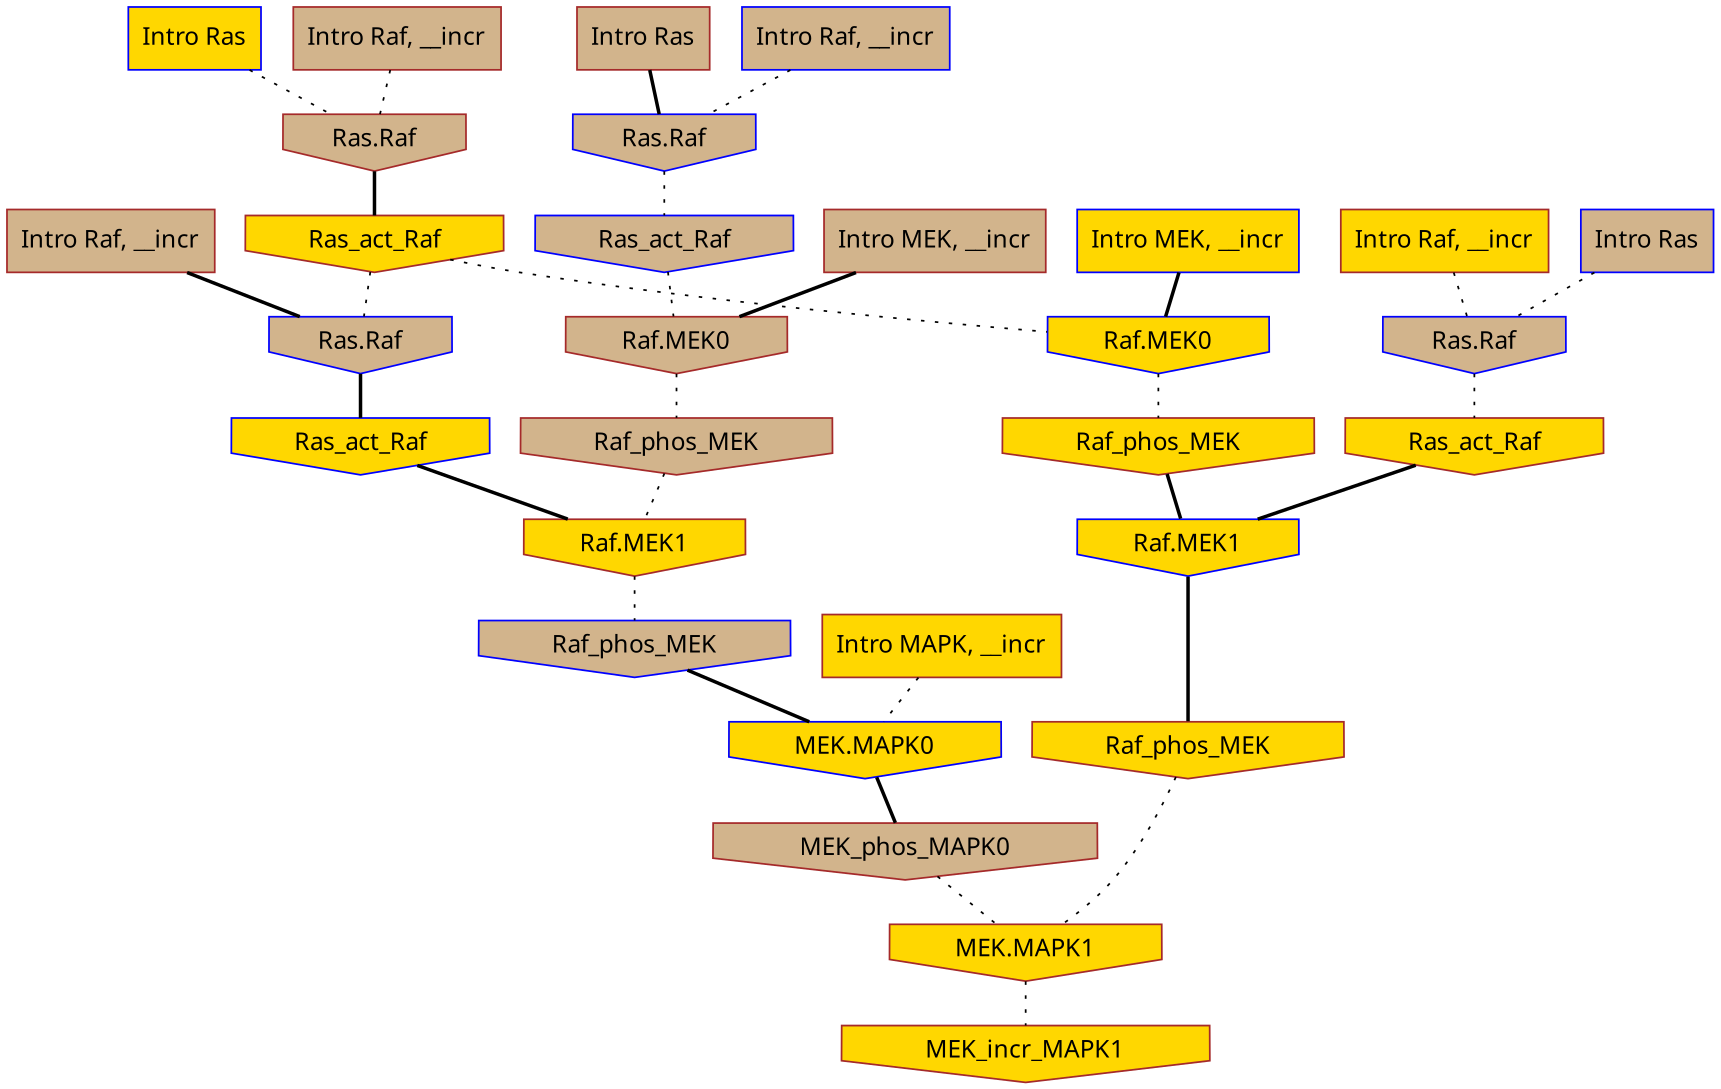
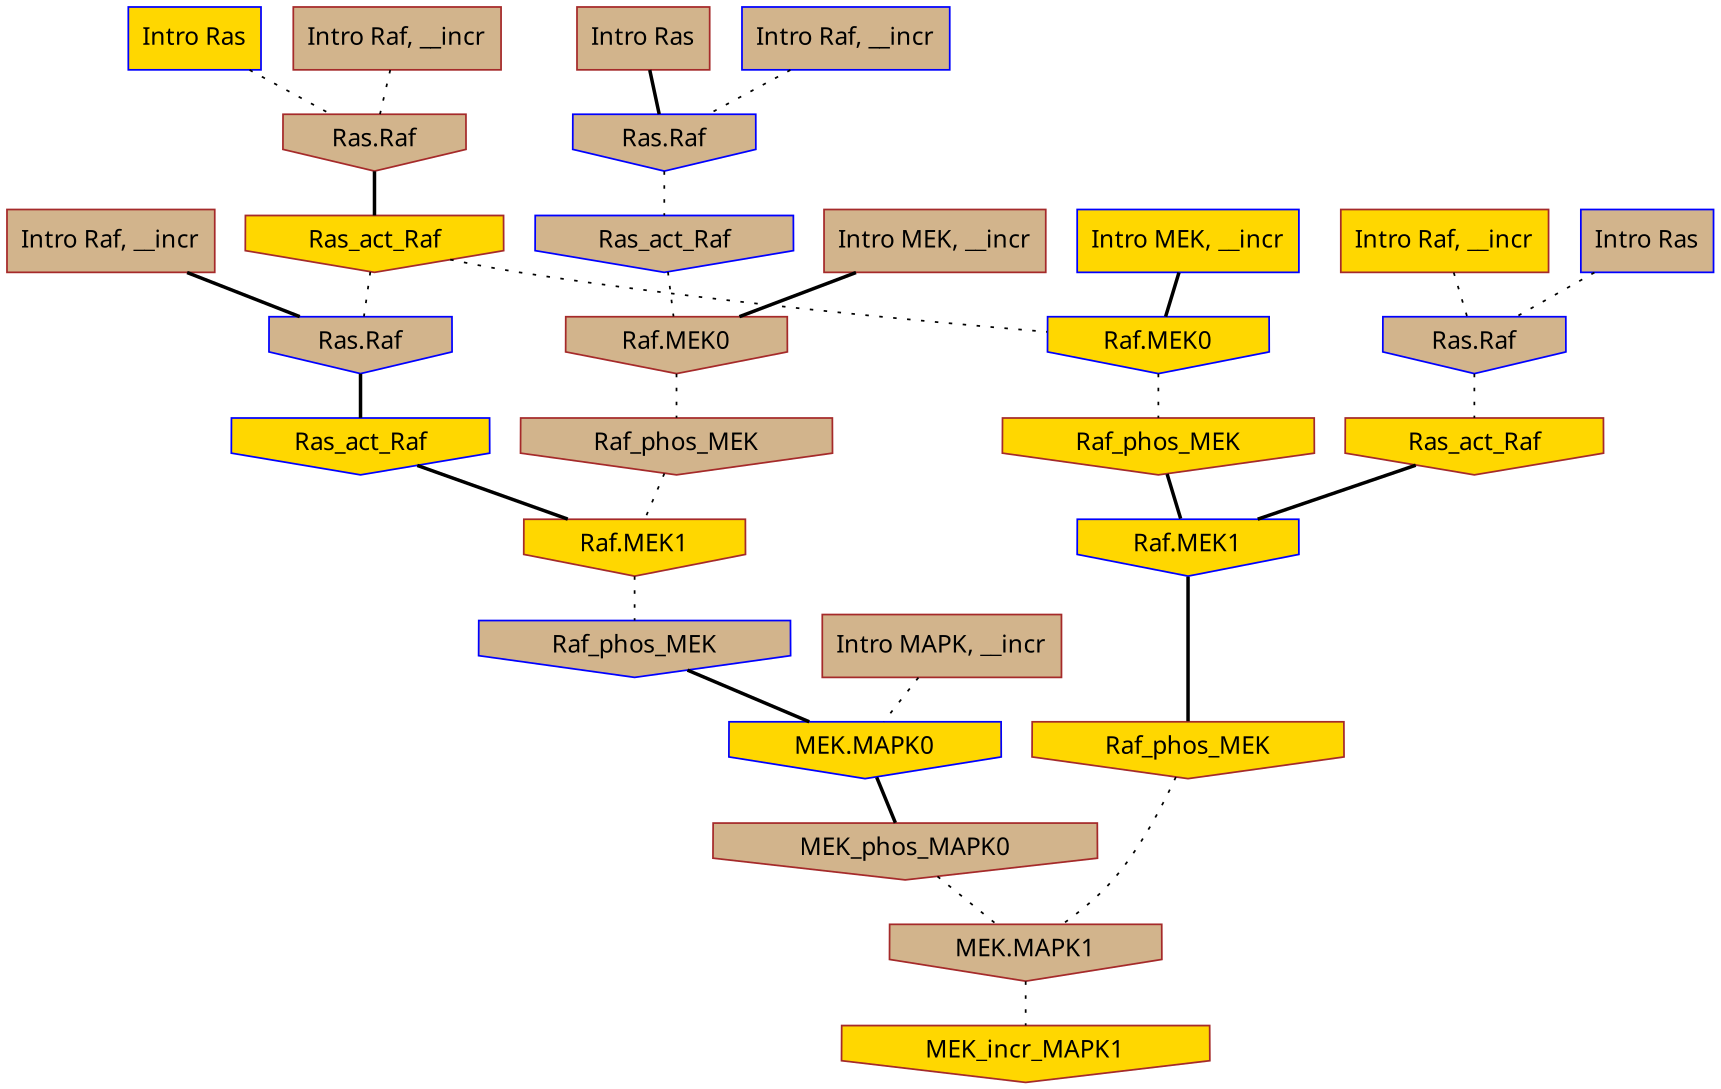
node "Intro MAPK, __incr": fillcolor gold -> tan
node "MEK.MAPK1": fillcolor gold -> tan
